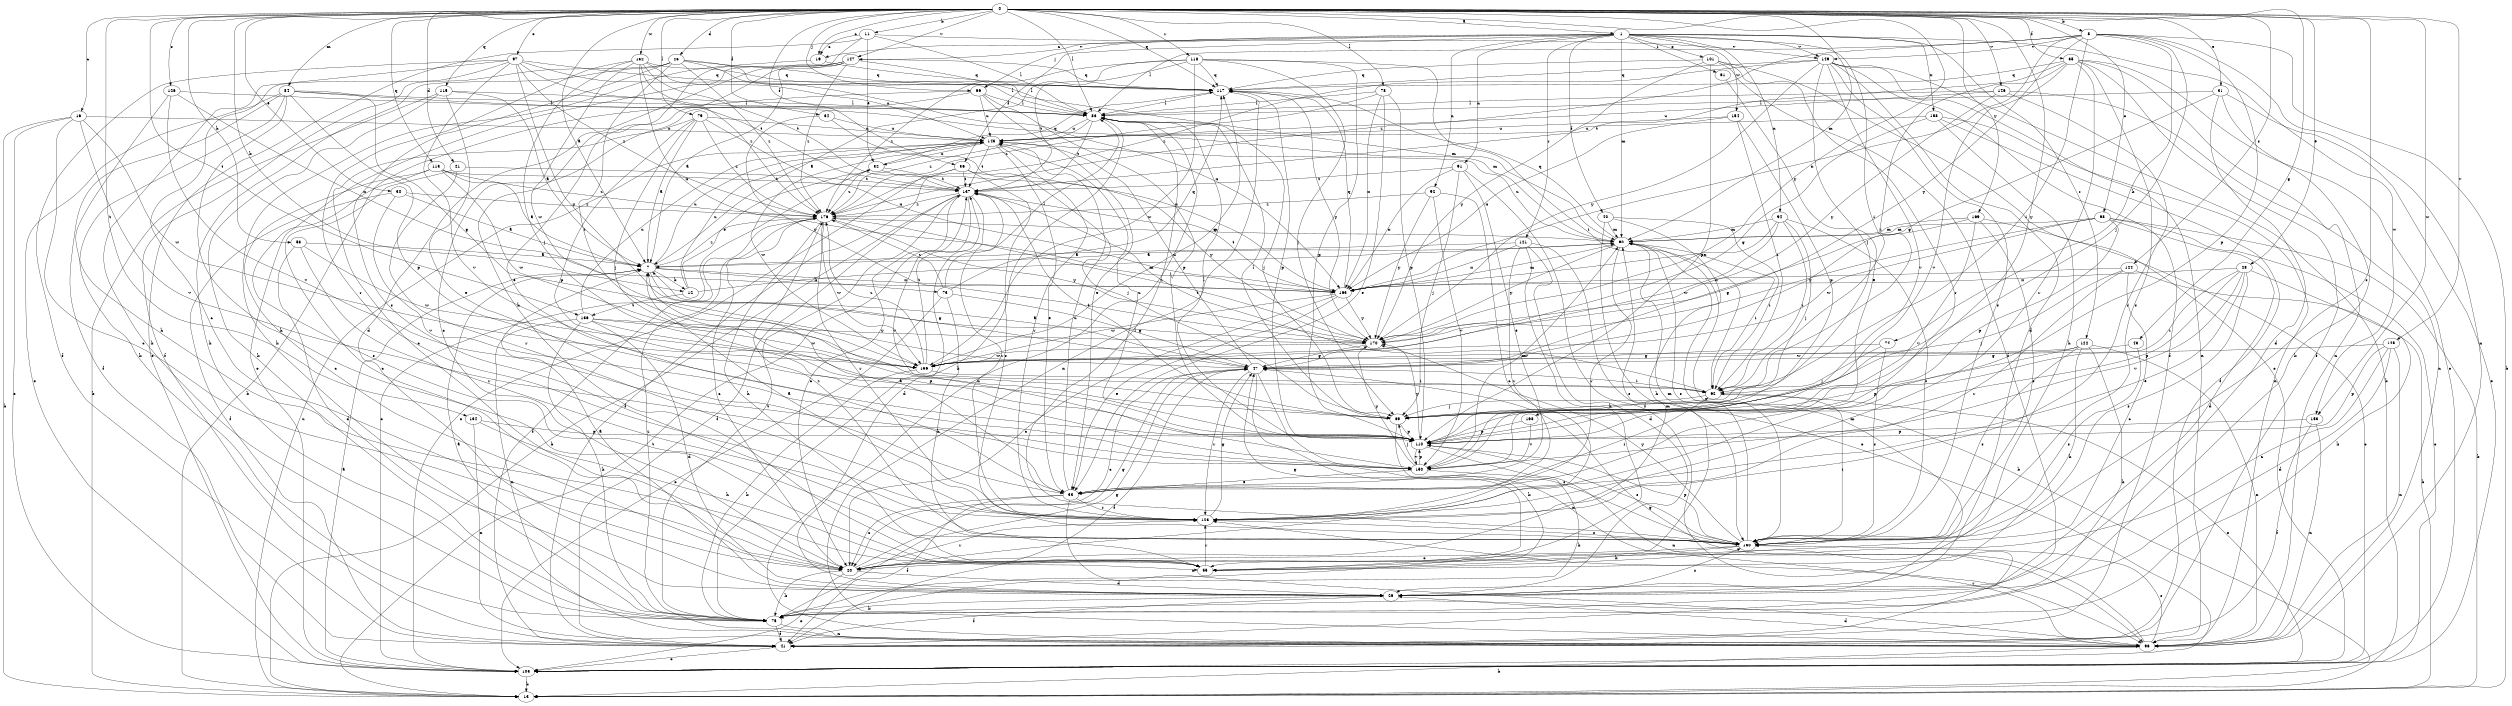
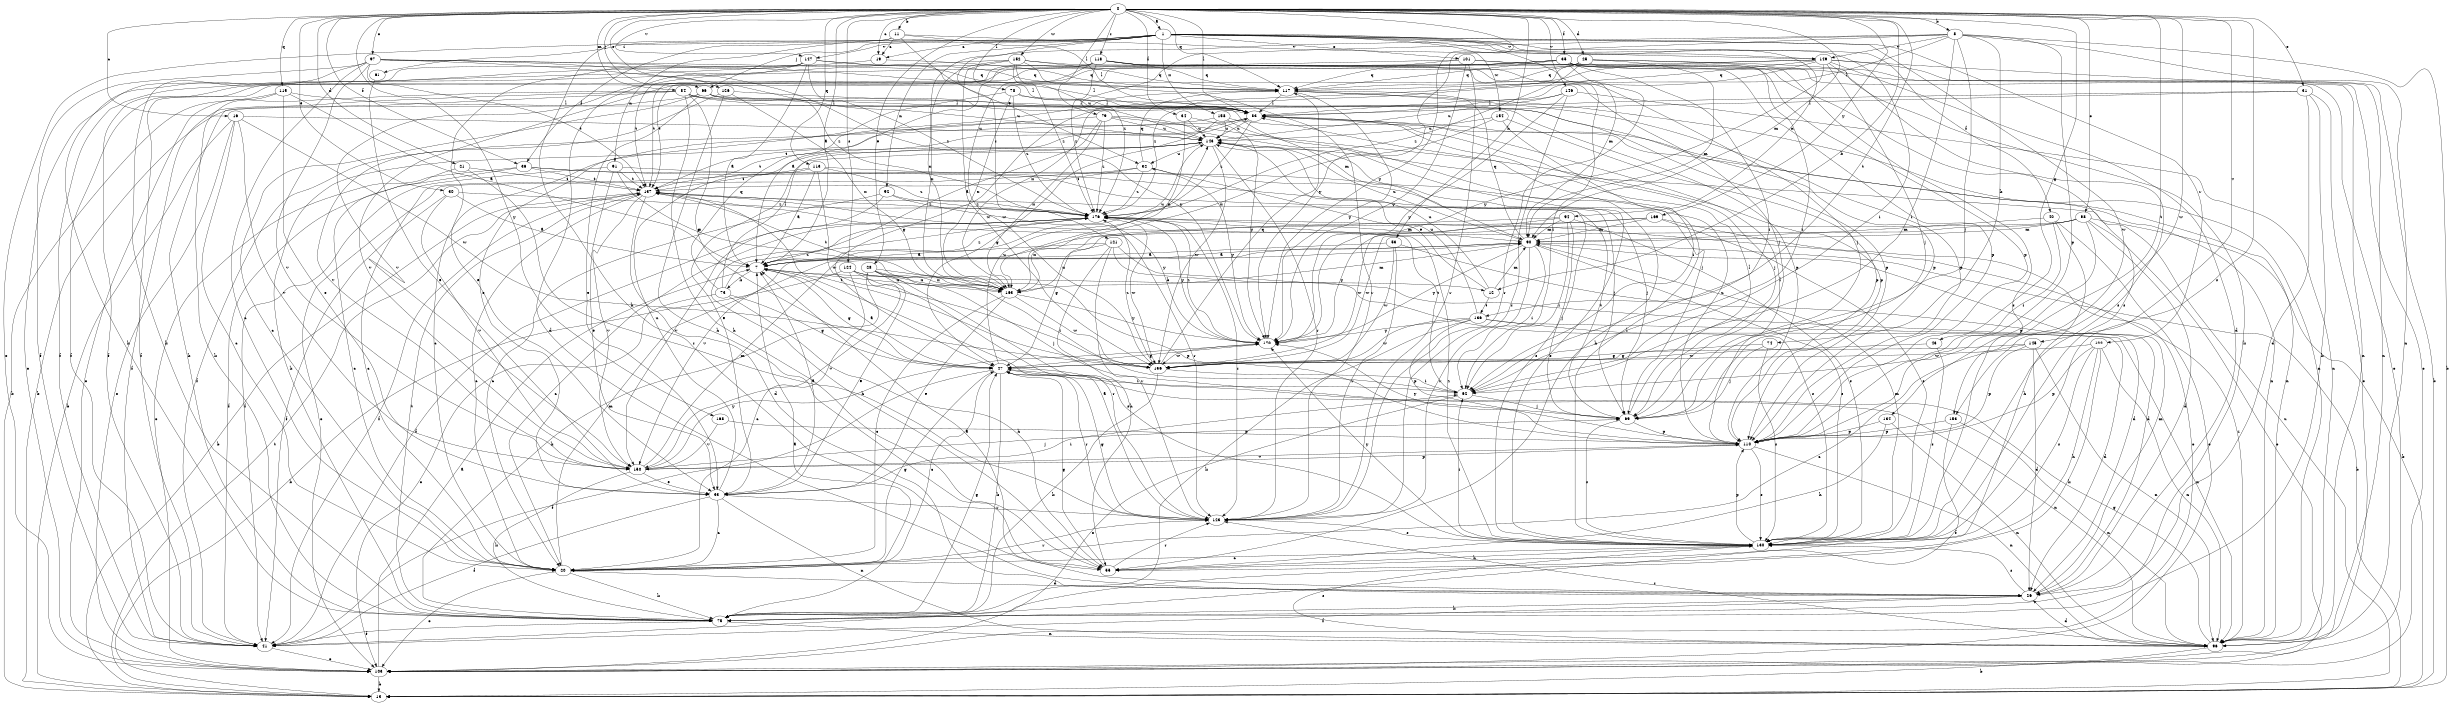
edge "163" -> "117": removed, label "q"
